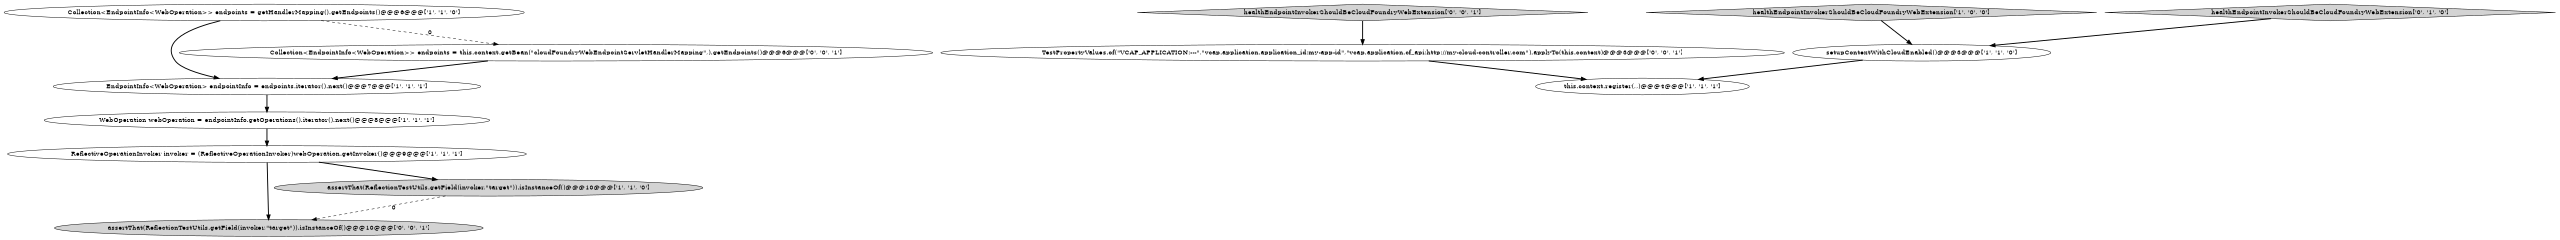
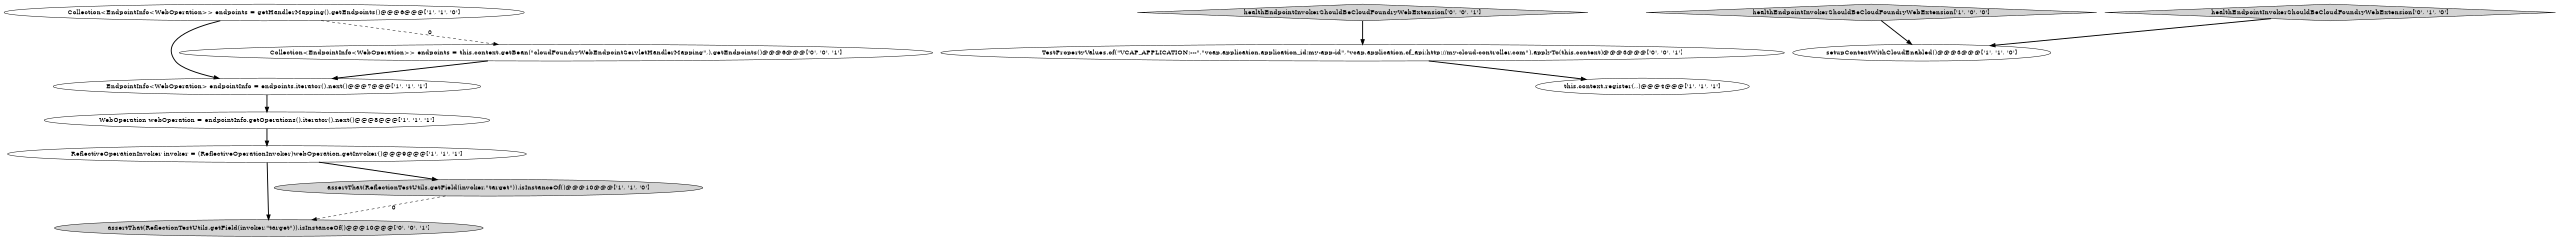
edge "setupContextWithCloudEnabled()@@@3@@@['1', '1', '0']" -> "this.context.register(,,)@@@4@@@['1', '1', '1']": removed
